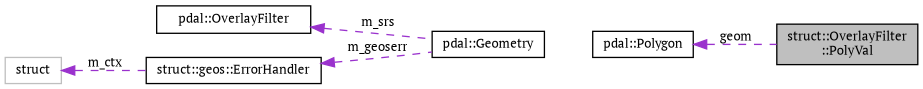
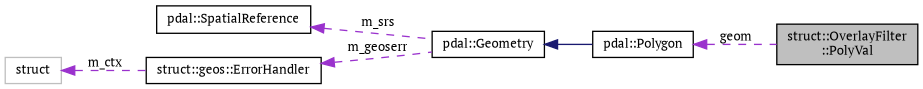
node "pdal::OverlayFilter": label "pdal::OverlayFilter" -> "pdal::SpatialReference"
edge "pdal::Polygon" -> "pdal::Geometry": added
